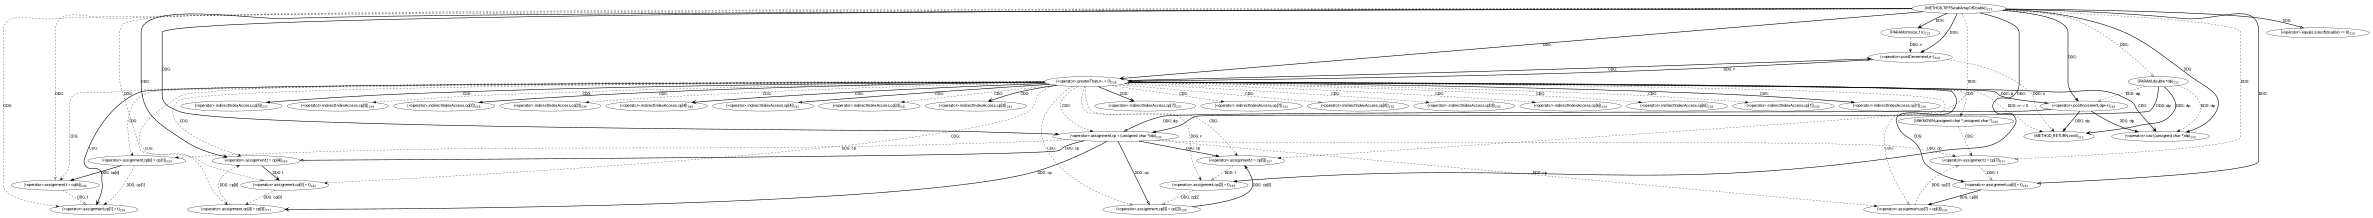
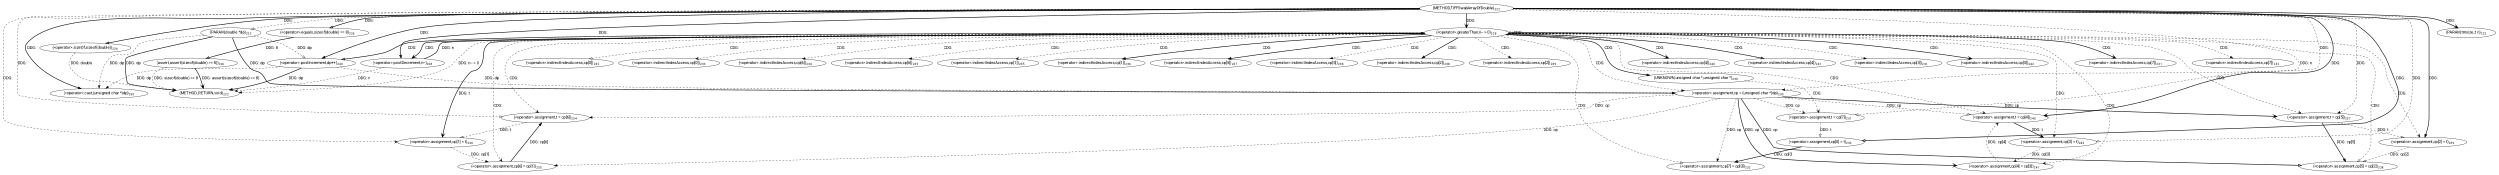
edge "(METHOD,TIFFSwabArrayOfDouble)" -> "(<operator>.assignment,cp = (unsigned char *)dp)": style bold -> dashed
edge "(PARAM,tmsize_t n)" -> "(<operator>.postDecrement,n--)": removed, label "DDG: n"
node "(<operator>.sizeOf,sizeof(double))": added
node "(assert,assert(sizeof(double) == 8))": added
edge "(METHOD,TIFFSwabArrayOfDouble)" -> "(<operator>.assignment,t = cp[7])": label "DDG: " -> "DDG: n"
edge "(<operator>.greaterThan,n-- > 0)" -> "(UNKNOWN,unsigned char *,unsigned char *)": style dashed -> bold
edge "(<operator>.greaterThan,n-- > 0)" -> "(<operator>.assignment,cp[0] = t)": removed, label "CDG:"
edge "(<operator>.greaterThan,n-- > 0)" -> "(<operator>.cast,(unsigned char *)dp)": removed, label "CDG:"
edge "(<operator>.greaterThan,n-- > 0)" -> "(<operator>.postIncrement,dp++)": label "DDG: 8" -> "CDG: "
edge "(<operator>.postIncrement,dp++)" -> "(<operator>.assignment,cp = (unsigned char *)dp)": style bold -> dashed
edge "(<operator>.assignment,cp = (unsigned char *)dp)" -> "(<operator>.assignment,t = cp[6])": added, label "DDG: cp"
edge "(<operator>.postIncrement,dp++)" -> "(<operator>.cast,(unsigned char *)dp)": style bold -> dashed
edge "(<operator>.greaterThan,n-- > 0)" -> "(<operator>.assignment,cp[2] = t)": label "DDG: n" -> "CDG: "
edge "(<operator>.assignment,cp = (unsigned char *)dp)" -> "(<operator>.assignment,t = cp[5])": arrowhead normal -> vee
edge "(<operator>.greaterThan,n-- > 0)" -> "(<operator>.assignment,cp[1] = t)": label "CDG: " -> "DDG: t"
edge "(<operator>.assignment,cp = (unsigned char *)dp)" -> "(<operator>.assignment,t = cp[4])": style bold -> dashed
edge "(<operator>.assignment,cp[7] = cp[0])" -> "(<operator>.assignment,t = cp[7])": removed, label "DDG: cp[7]"
edge "(<operator>.assignment,cp[6] = cp[1])" -> "(<operator>.assignment,cp[1] = t)": reversed
edge "(<operator>.assignment,cp[5] = cp[2])" -> "(<operator>.assignment,t = cp[5])": reversed
node "(<operator>.assignment,cp[4] = cp[3])": text "221" -> "241"
